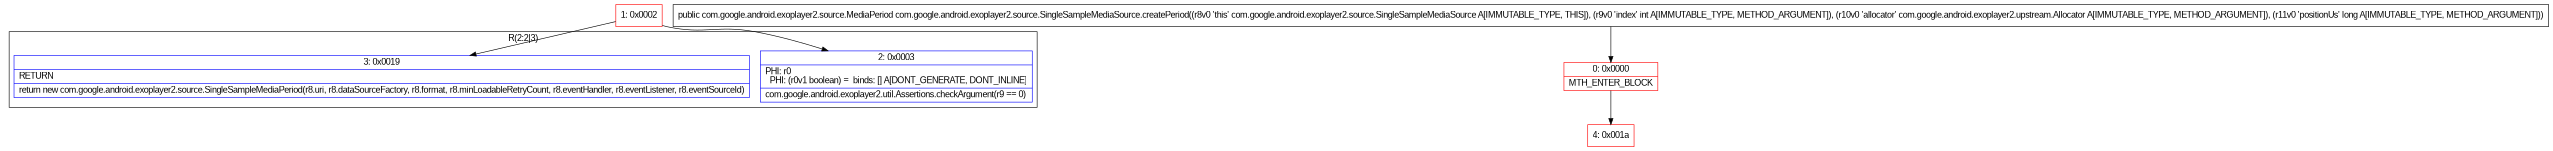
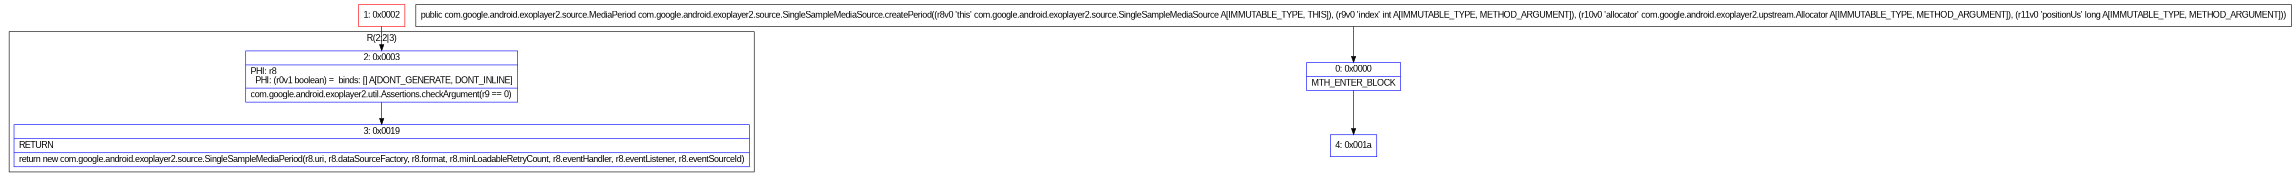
edge "1: 0x0002" -> "3: 0x0019": now "2: 0x0003" -> "3: 0x0019"
node "2: 0x0003": text "PHI: r0" -> "PHI: r8"
node "0: 0x0000": color red -> blue
node "4: 0x001a": color red -> blue
